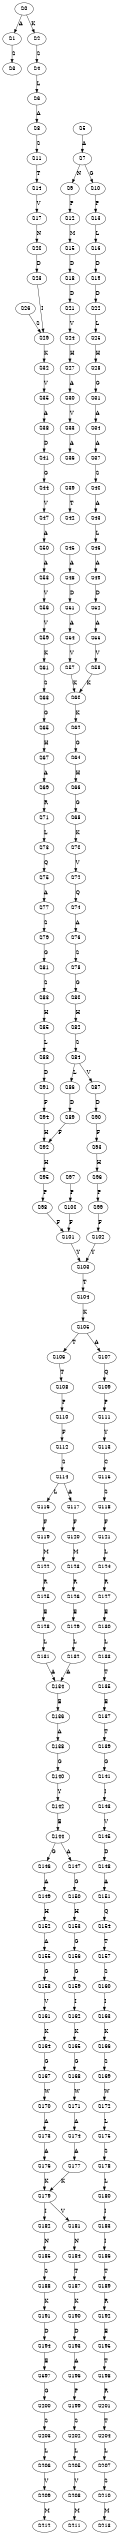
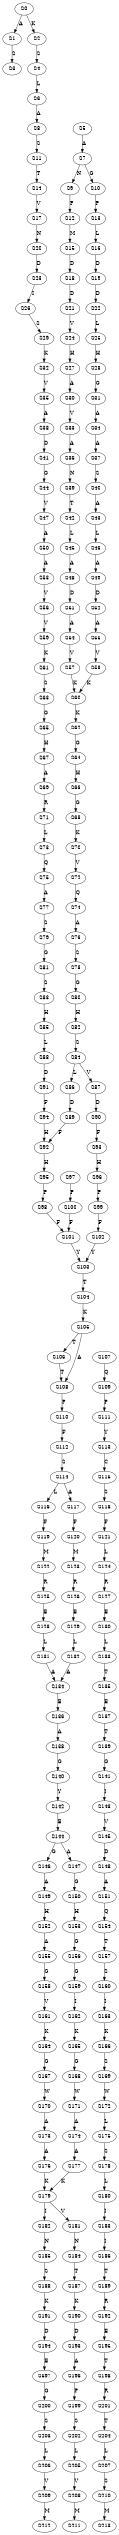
edge "S23" -> "S29": now "S23" -> "S26"
edge "S36" -> "S39": added, label "N"
edge "S42" -> "S45": added, label "L"
edge "S105" -> "S107": now "S105" -> "S108"
